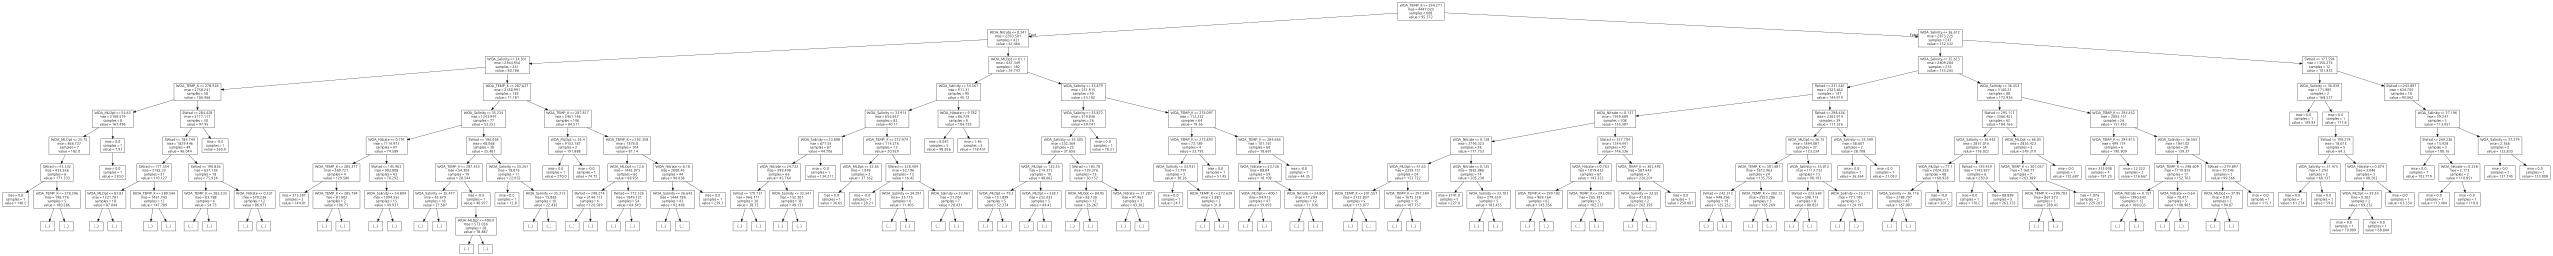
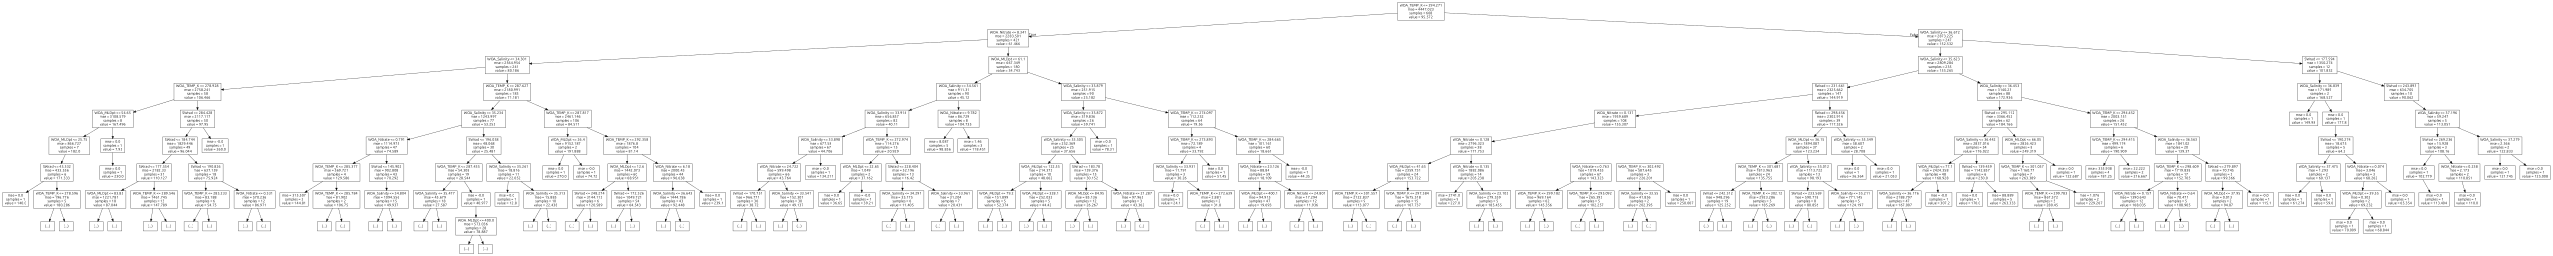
node "SWrad <= 227.704 mse = 1244.441 samples = 70 value = 146.336": removed
node "mse = 0.0 samples = 1 value = 36.364": label "mse = 0.0 samples = 1 value = 36.364" -> "mse = 0.0 value = 1 value = 36.364"
edge "SWrad <= 228.404 mse = 52.196 samples = 13 value = 16.42" -> "mse = -0.0 samples = 1 value = 39.21": now "WOA_MLDpt <= 22.65 mse = 1.049 samples = 2 value = 37.162" -> "mse = -0.0 samples = 1 value = 39.21"
edge "WOA_Nitrate <= 0.238 mse = 2.173 samples = 2 value = 110.851" -> "mse = 0.0 samples = 1 value = 113.404": now "mse = 0.0 samples = 1 value = 102.779" -> "mse = 0.0 samples = 1 value = 113.404"
